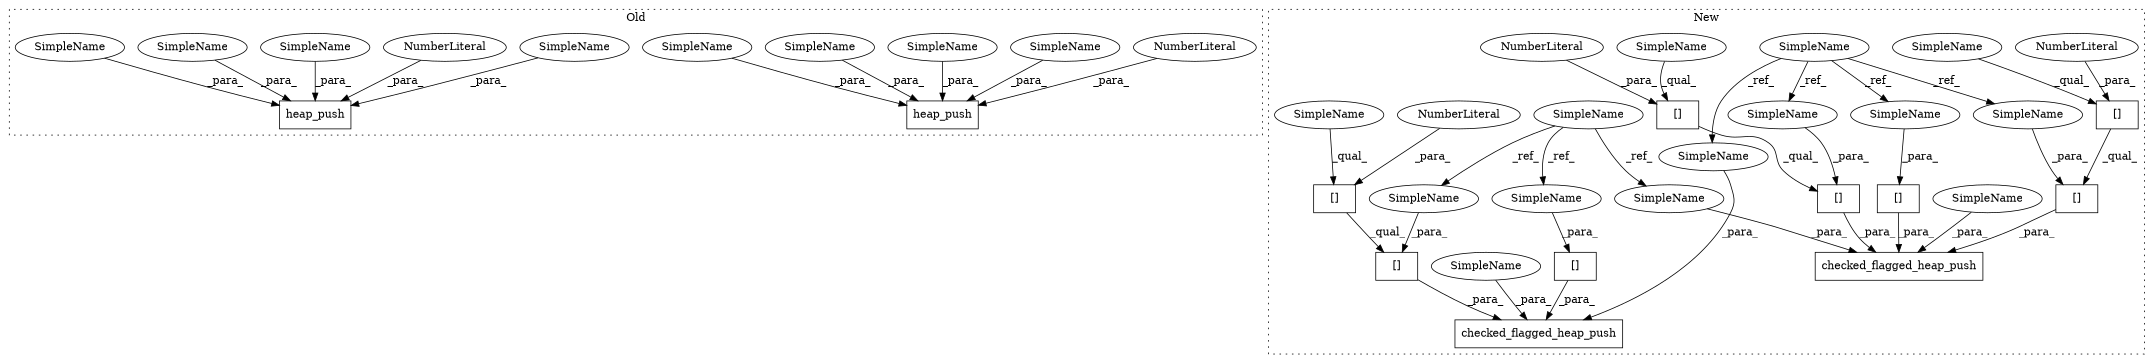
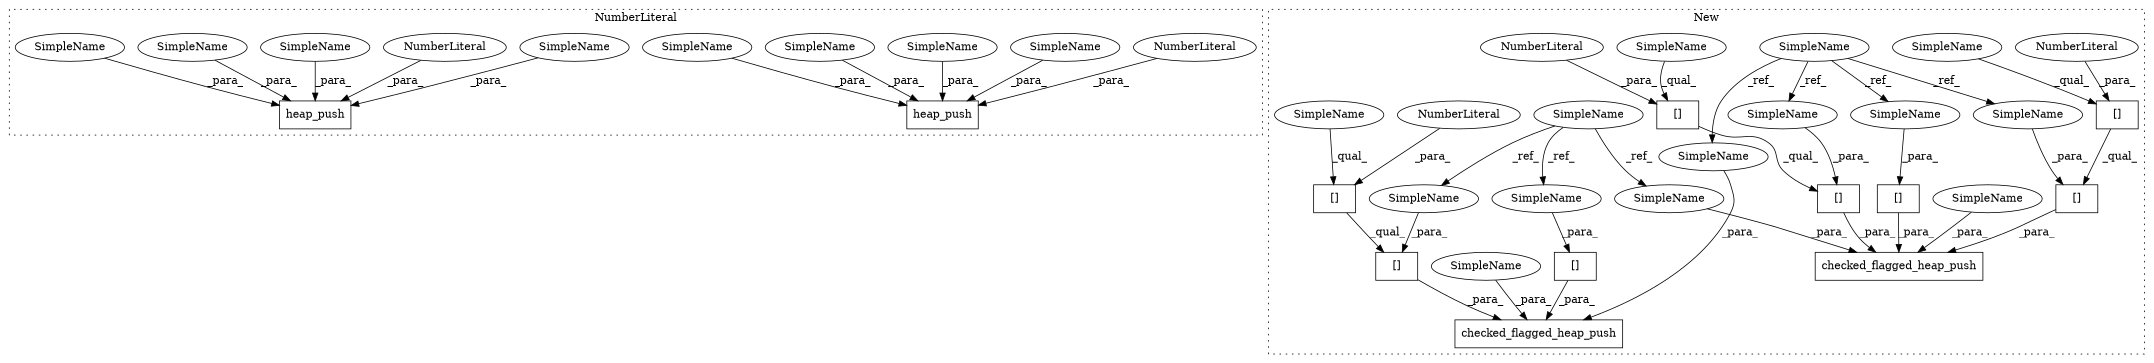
cluster "Old": label "Old" -> "NumberLiteral"
